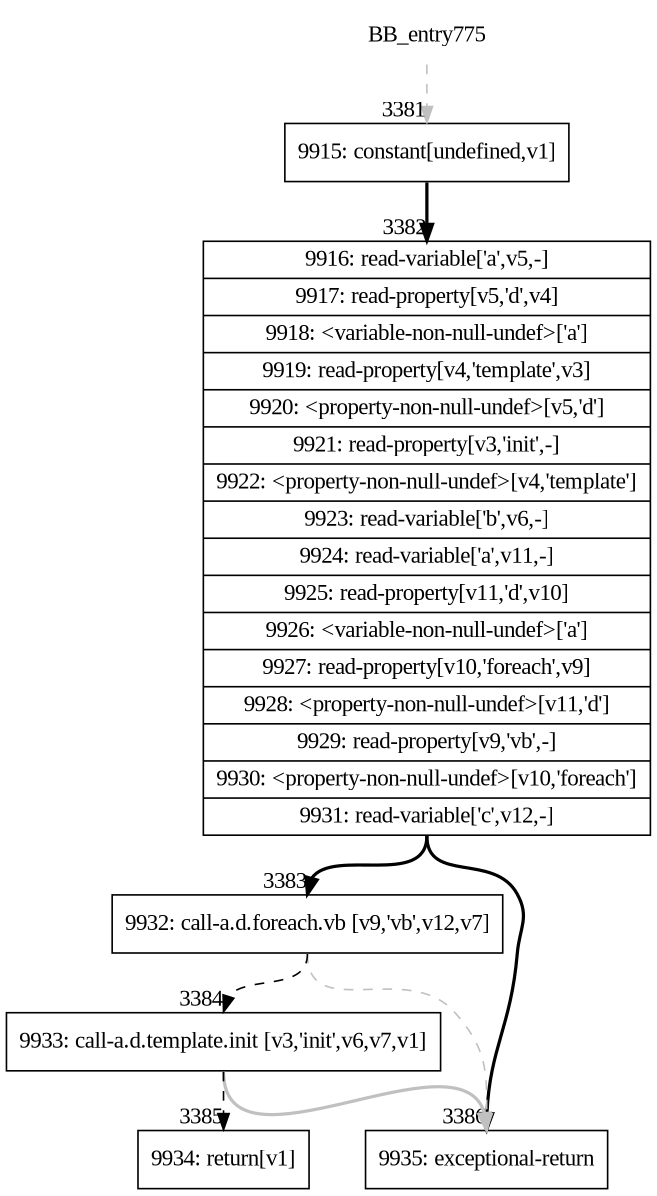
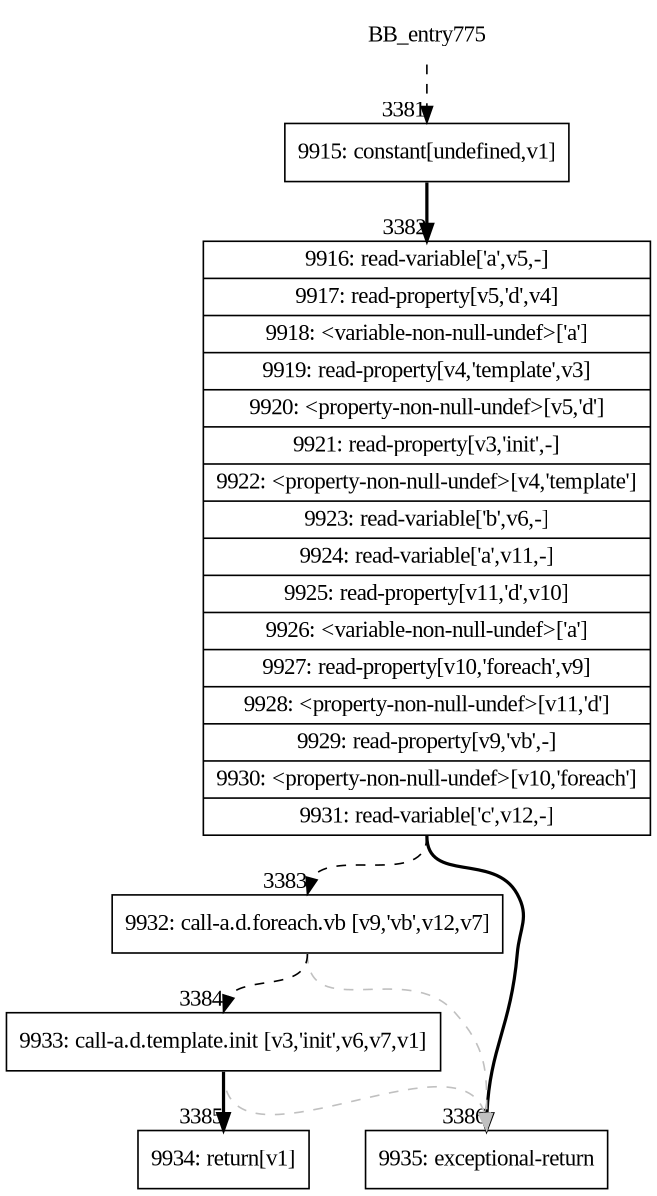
edge "BB_entry775" -> "9915: constant[undefined,v1]": color gray -> black
edge "9916: read-variable['a',v5,-]" -> "9932: call-a.d.foreach.vb [v9,'vb',v12,v7]": style bold -> dashed
edge "9933: call-a.d.template.init [v3,'init',v6,v7,v1]" -> "9934: return[v1]": style dashed -> bold
edge "9933: call-a.d.template.init [v3,'init',v6,v7,v1]" -> "9935: exceptional-return": style bold -> dashed
